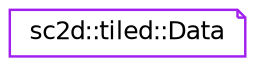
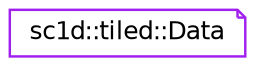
node "sc2d::tiled::Data": label "sc2d::tiled::Data" -> "sc1d::tiled::Data"
